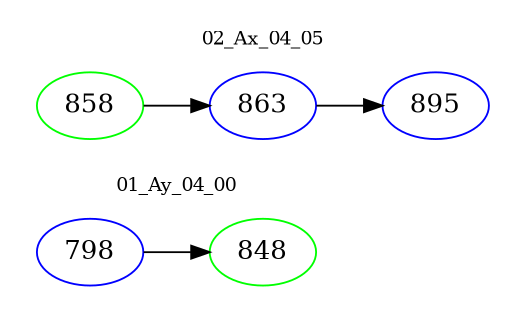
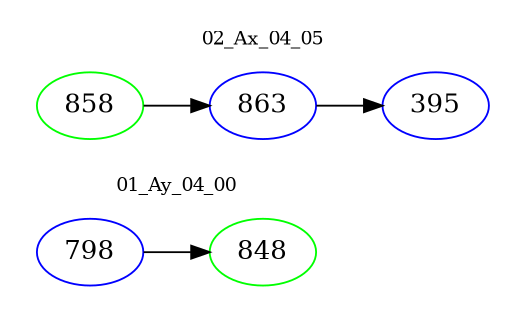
node "895": label "895" -> "395"
